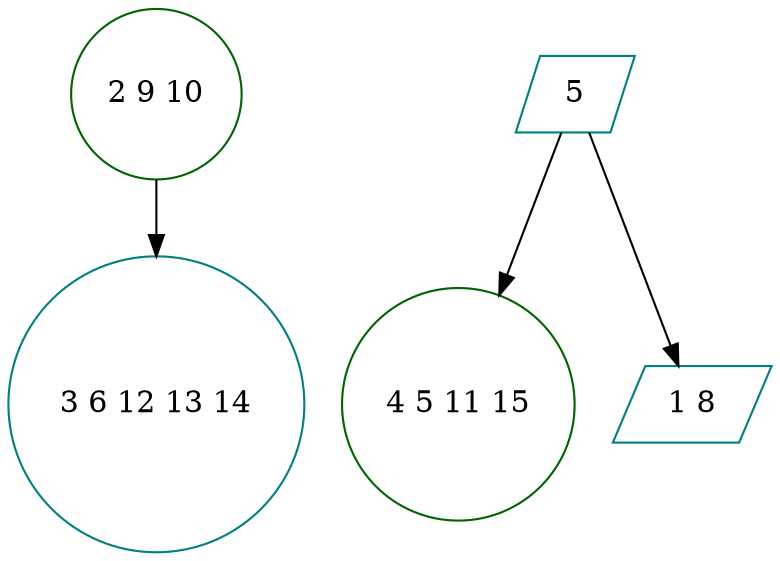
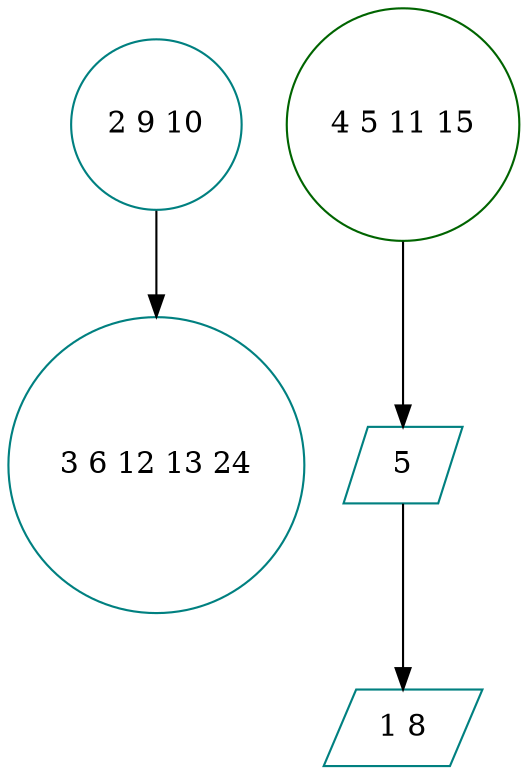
node "2 9 10": color darkgreen -> teal
edge "5" -> "4 5 11 15": reversed
node "3 6 12 13 14": label "3 6 12 13 14" -> "3 6 12 13 24"
